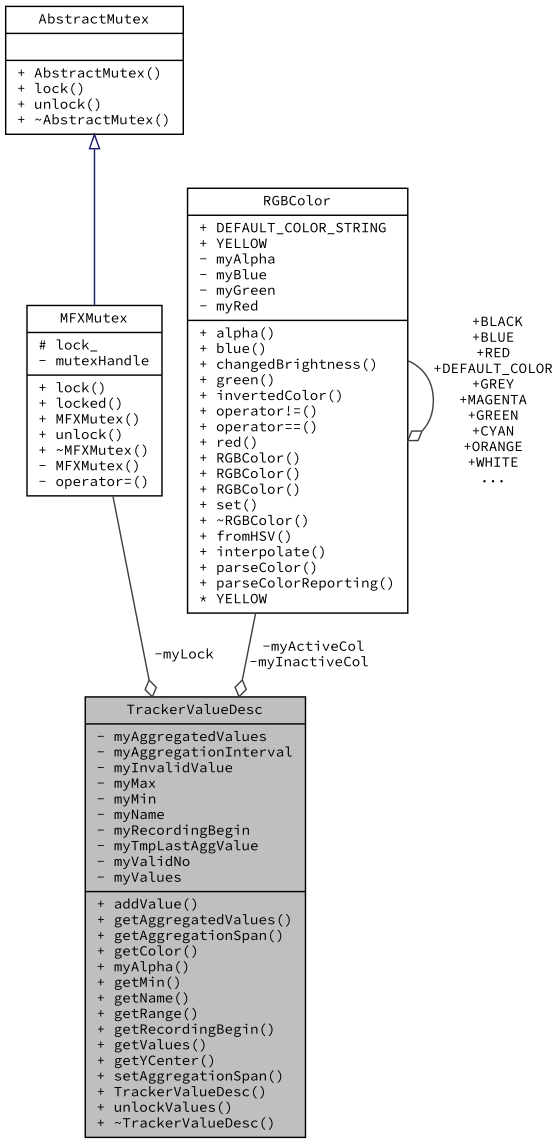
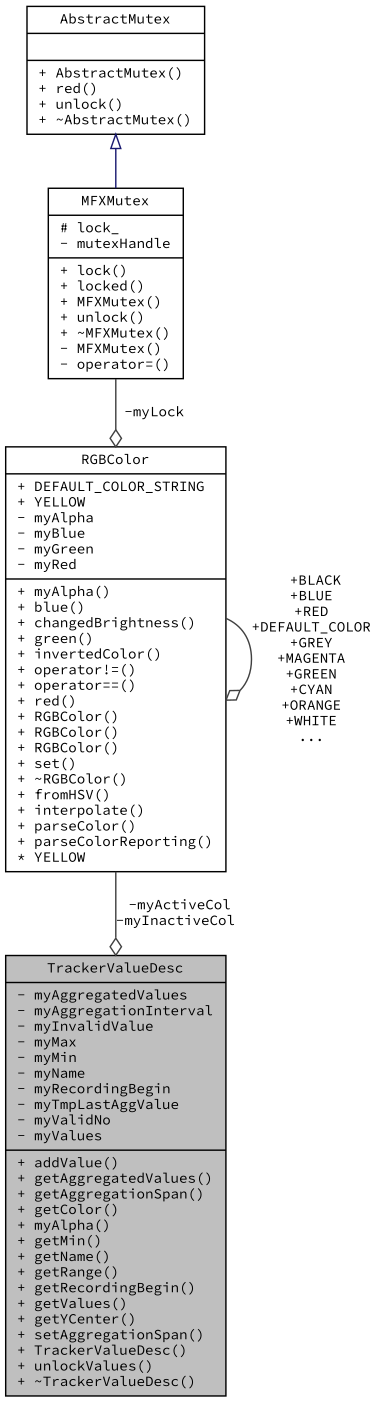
node "AbstractMutex": text "+ lock()" -> "+ red()"
node "RGBColor": text "+ alpha()" -> "+ myAlpha()"
edge "MFXMutex" -> "TrackerValueDesc": now "MFXMutex" -> "RGBColor"
